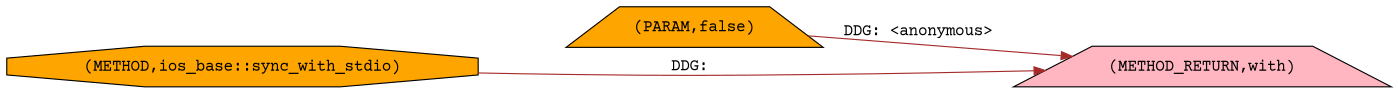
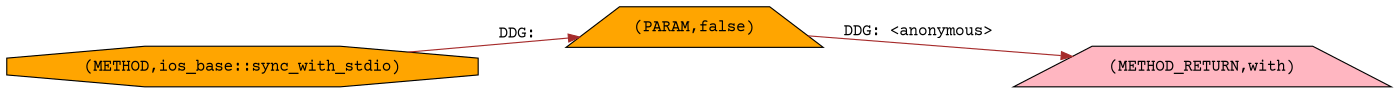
edge "(METHOD,ios_base::sync_with_stdio)" -> "(METHOD_RETURN,with)": now "(METHOD,ios_base::sync_with_stdio)" -> "(PARAM,false)"
